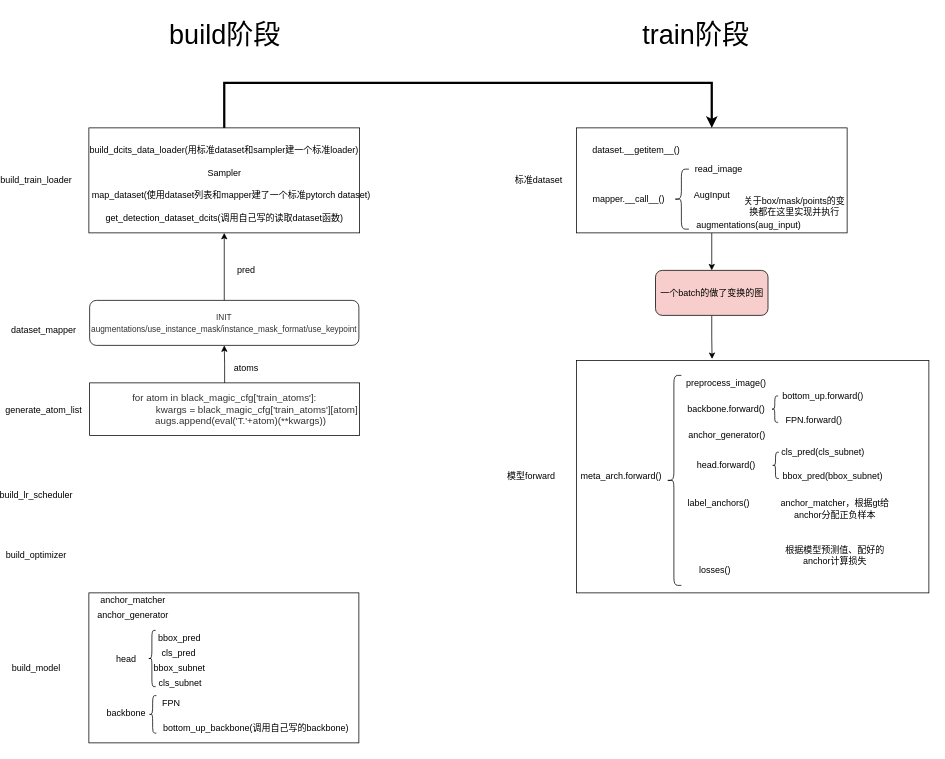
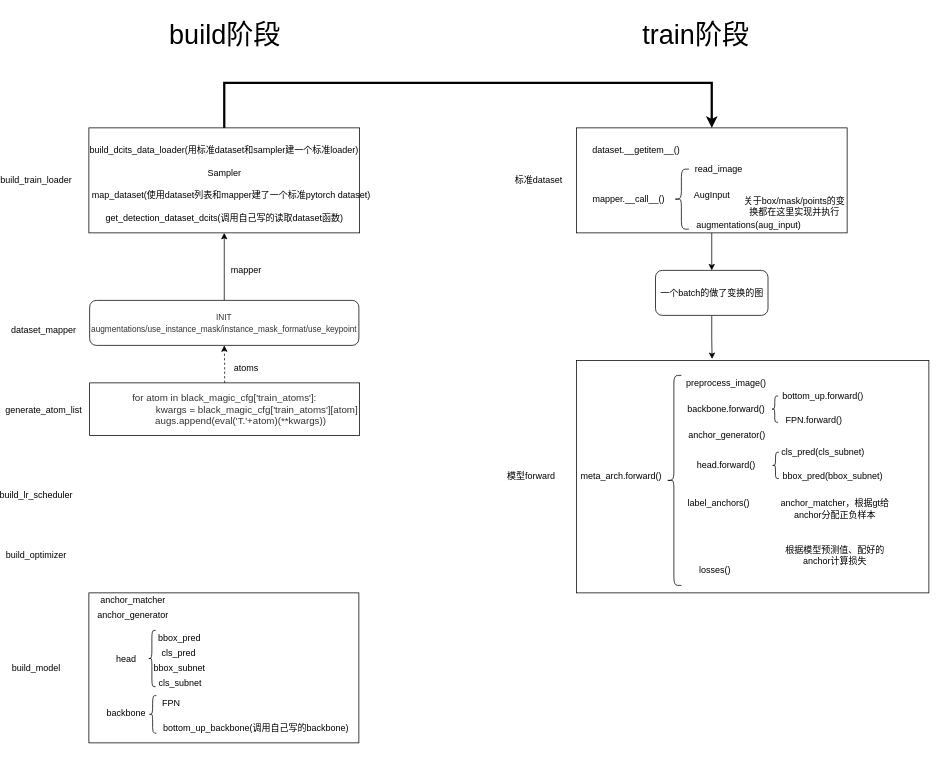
node "pred": label "pred" -> "mapper"
node "一个batch的做了变换的图": fillcolor #f8cecc -> #ffffff
edge "for atom in black_magic_cfg['train_atoms']: kwargs = black_magic_cfg['train_atoms'][atom] augs.append(eval('T.'+atom)(**kwargs))" -> "INIT augmentations/use_instance_mask/instance_mask_format/use_keypoint": style solid -> dashed
